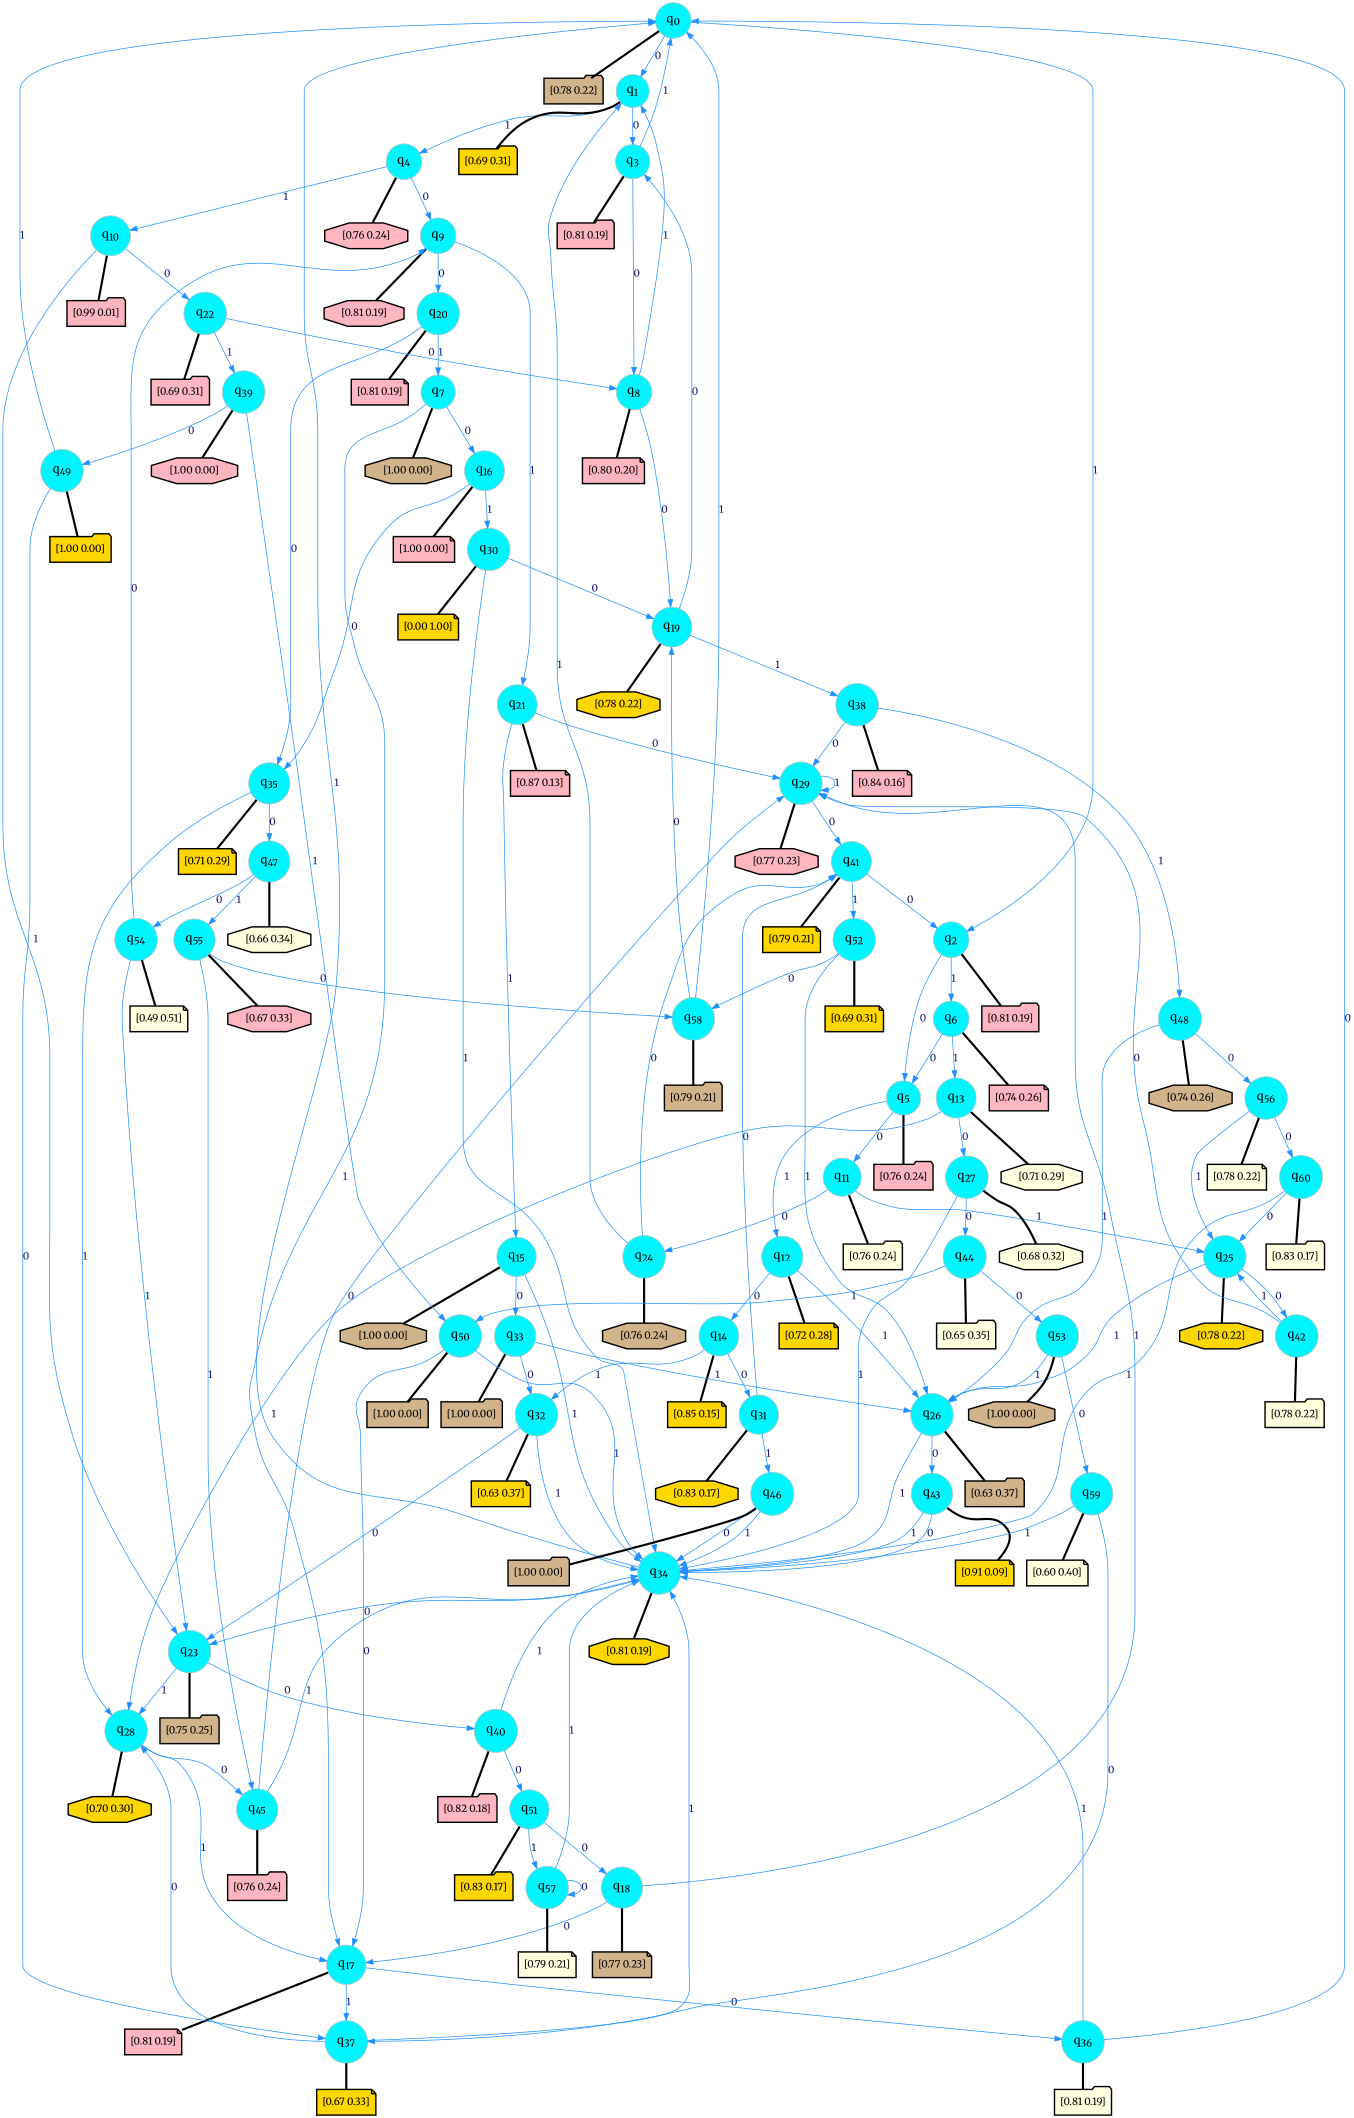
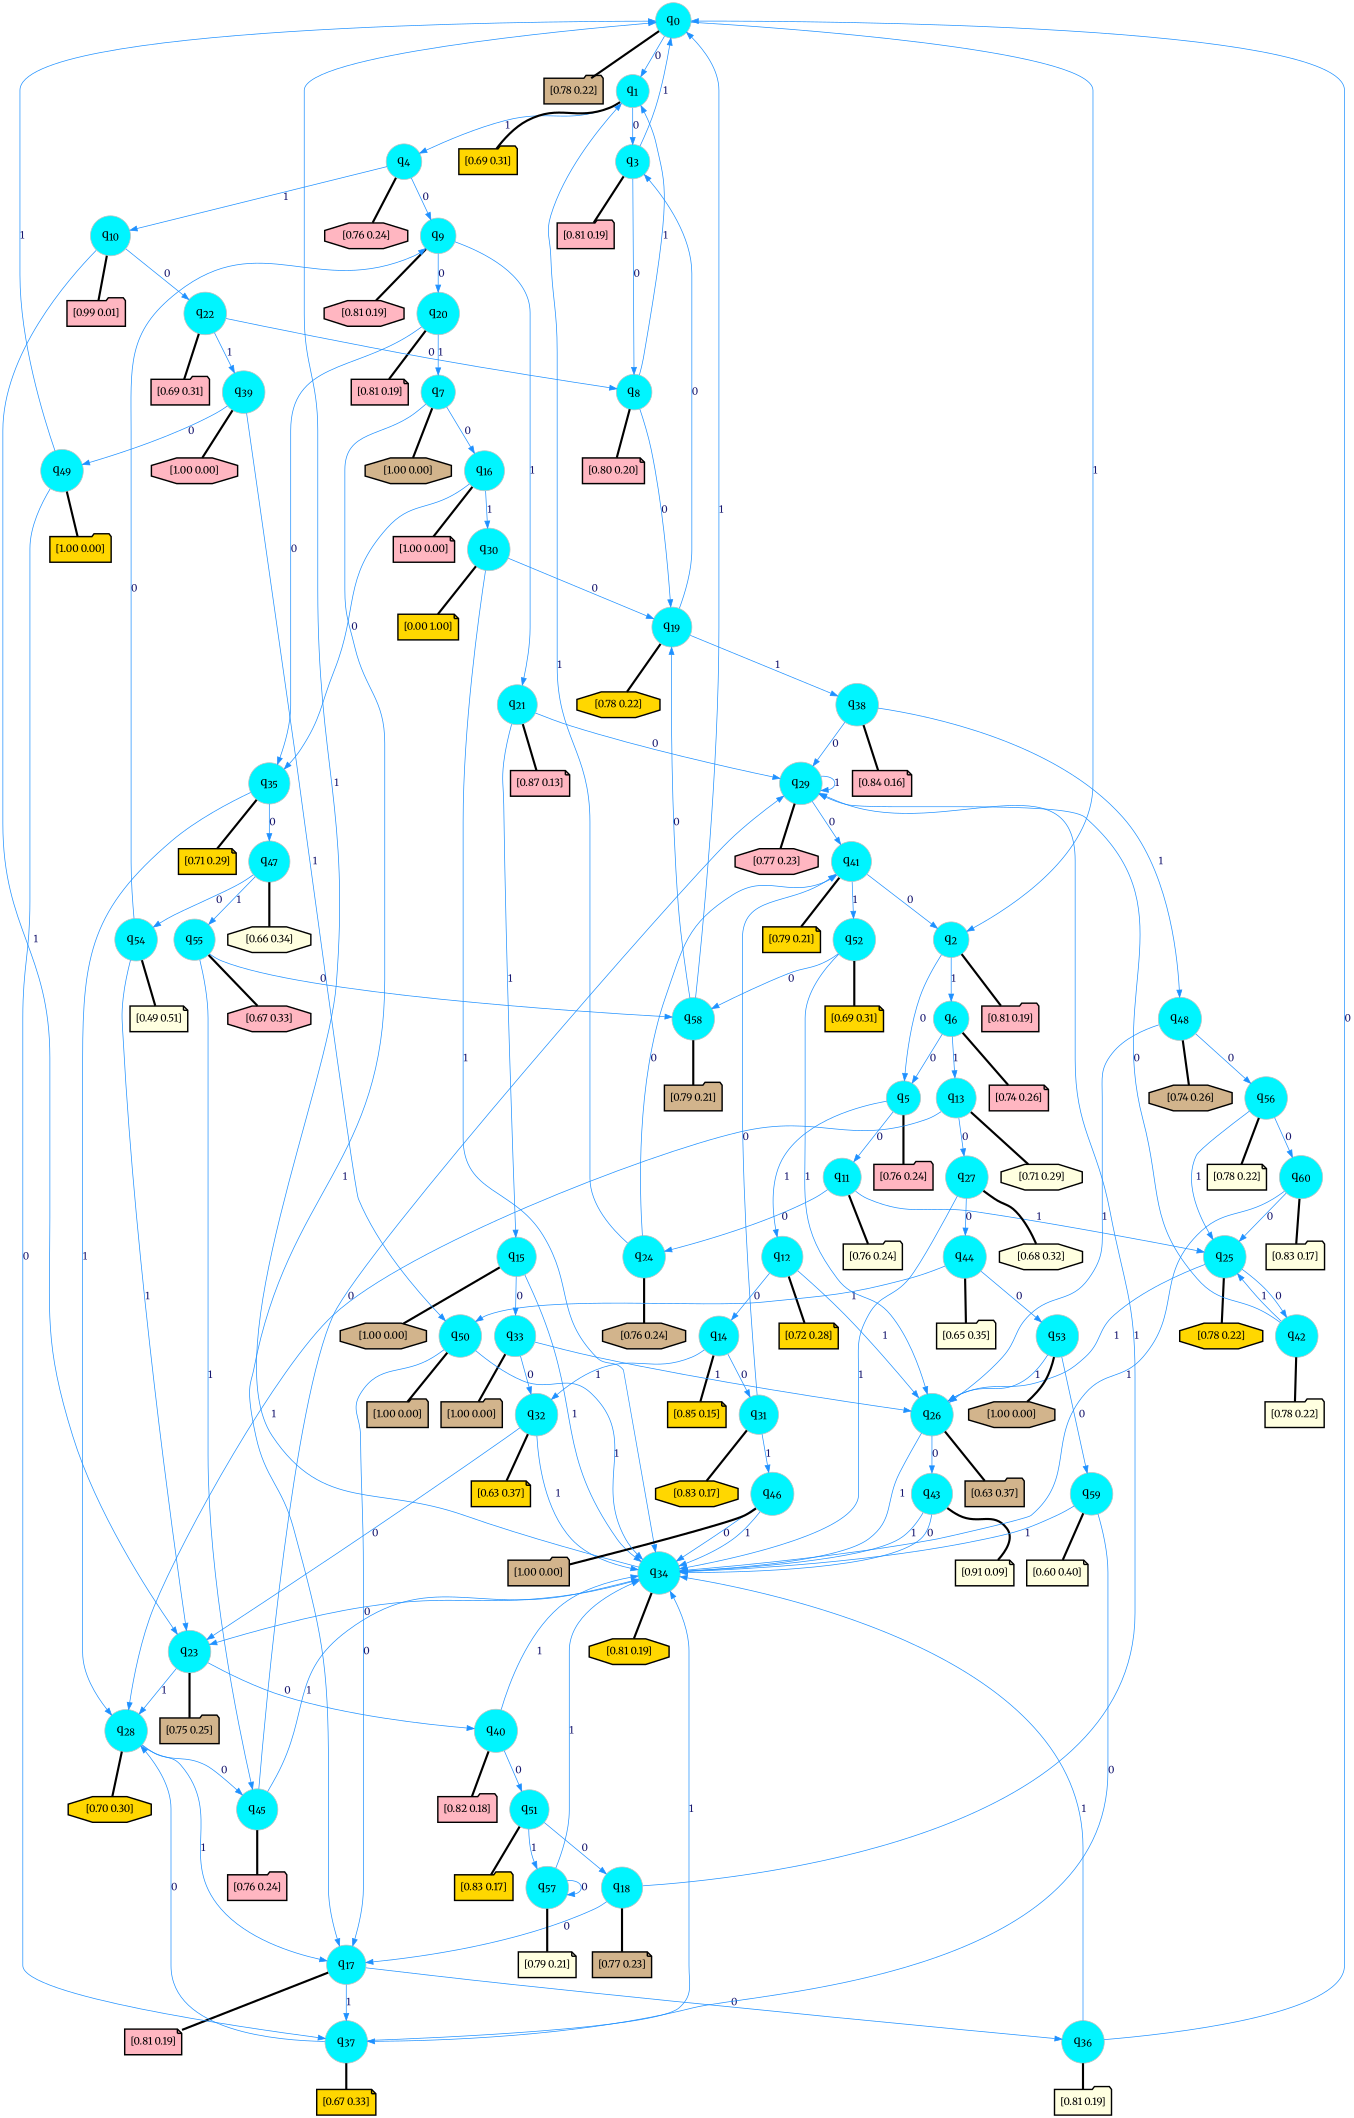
node "[0.91 0.09]": fillcolor gold -> lightyellow
